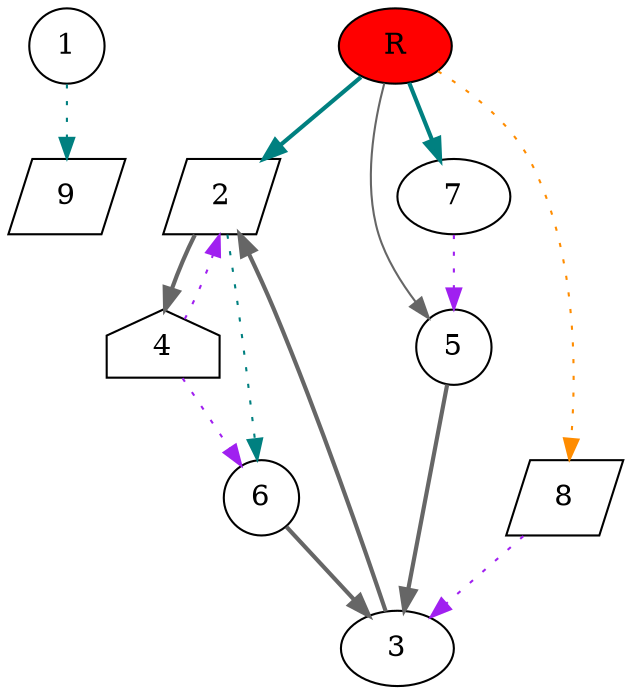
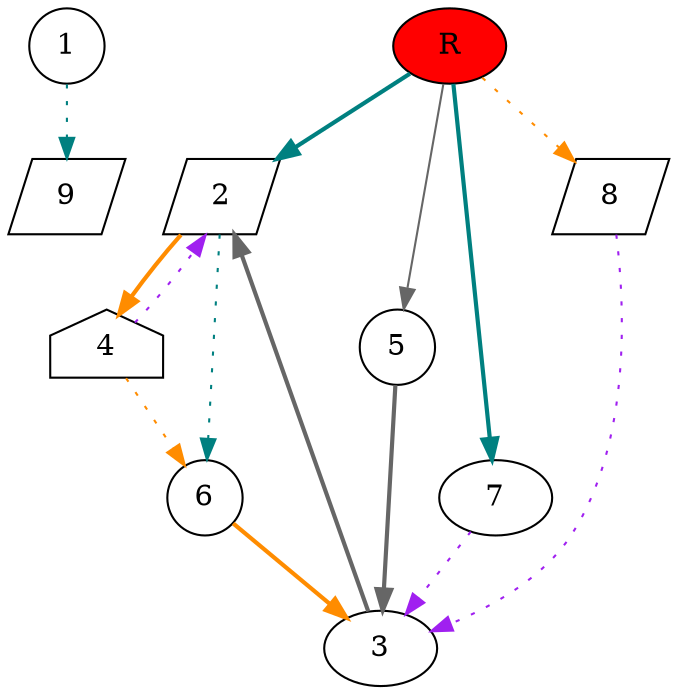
edge "2" -> "4": color gray40 -> darkorange
edge "7" -> "5": now "7" -> "3"
edge "4" -> "6": color purple -> darkorange
edge "6" -> "3": color gray40 -> darkorange
